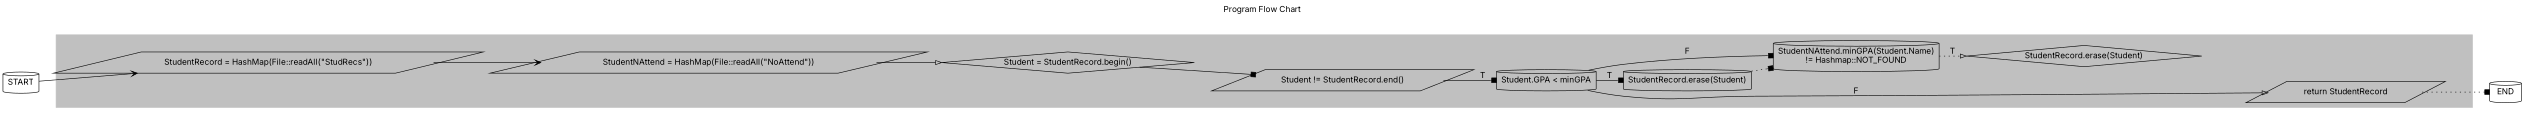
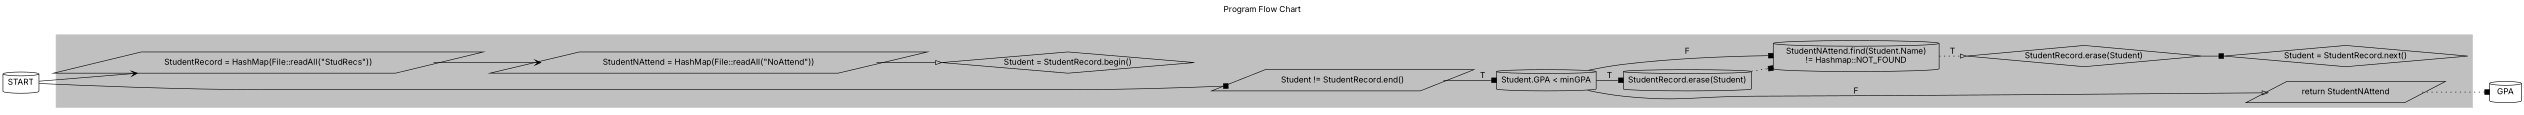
node "StudentNAttend.minGPA(Student.Name) != Hashmap::NOT_FOUND": label "StudentNAttend.minGPA(Student.Name) != Hashmap::NOT_FOUND" -> "StudentNAttend.find(Student.Name) != Hashmap::NOT_FOUND"
node "Student = StudentRecord.next()": added
edge "Student = StudentRecord.begin()" -> "Student != StudentRecord.end()": now "START" -> "Student != StudentRecord.end()"
node "return StudentRecord": label "return StudentRecord" -> "return StudentNAttend"
node "END": label "END" -> "GPA"
